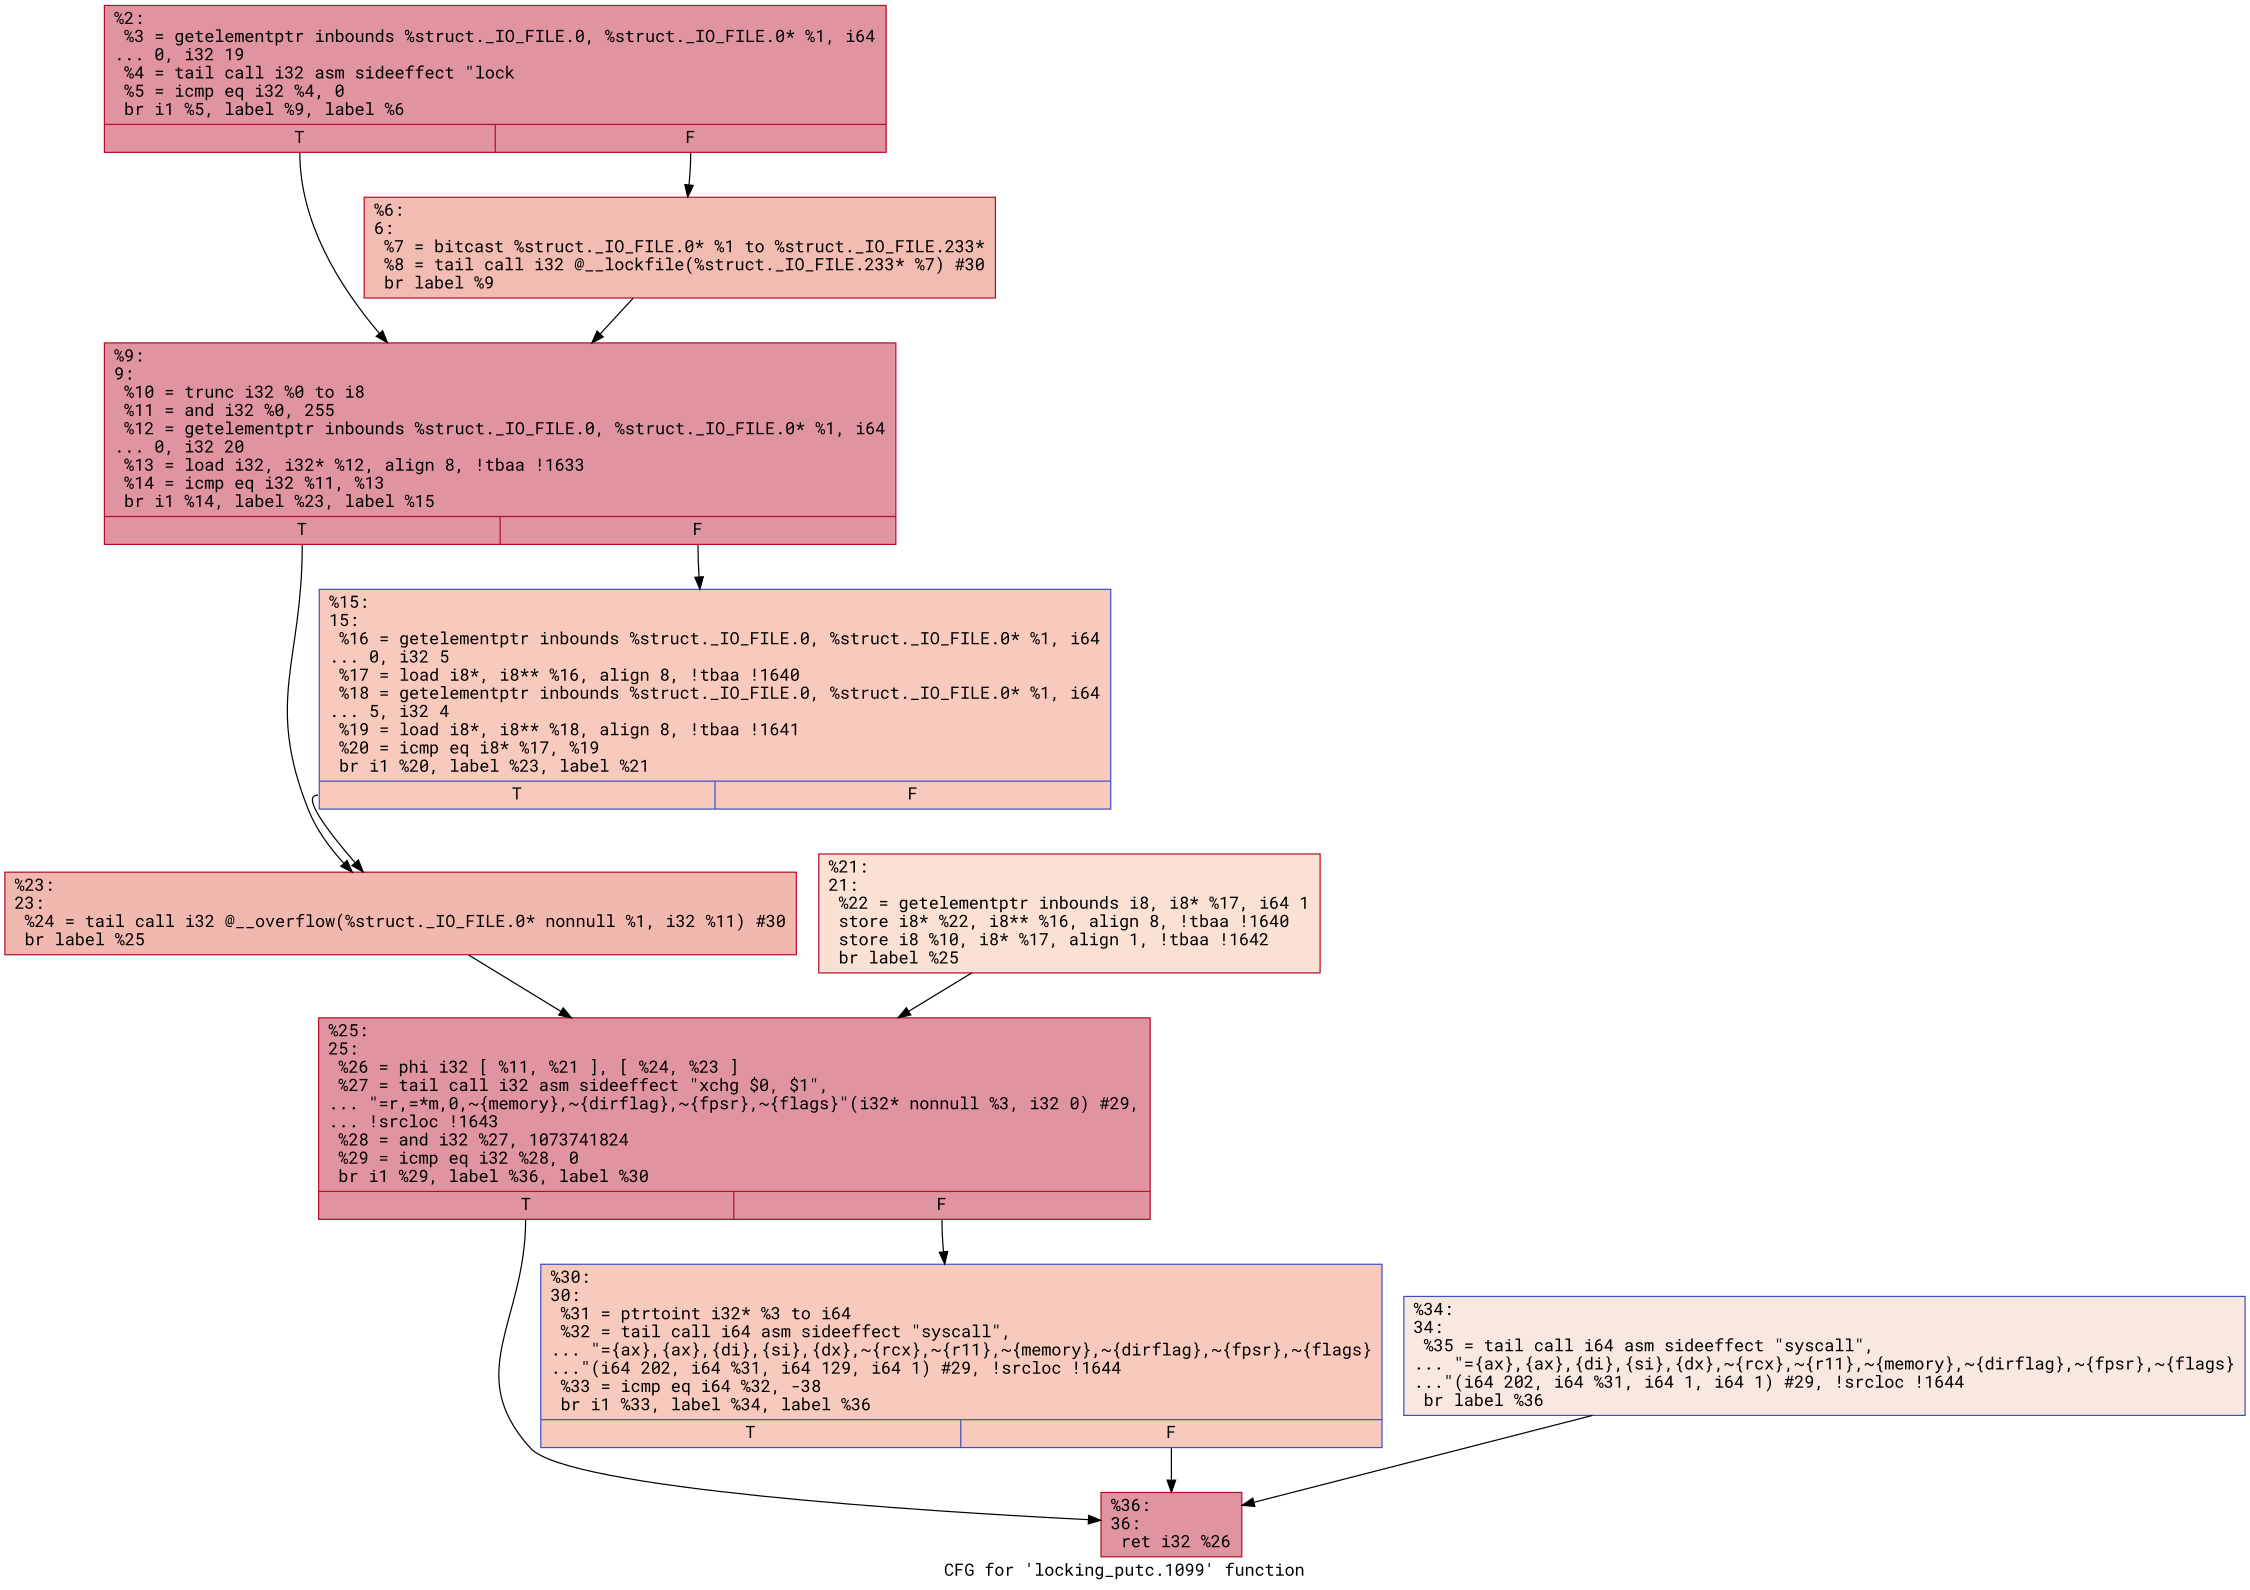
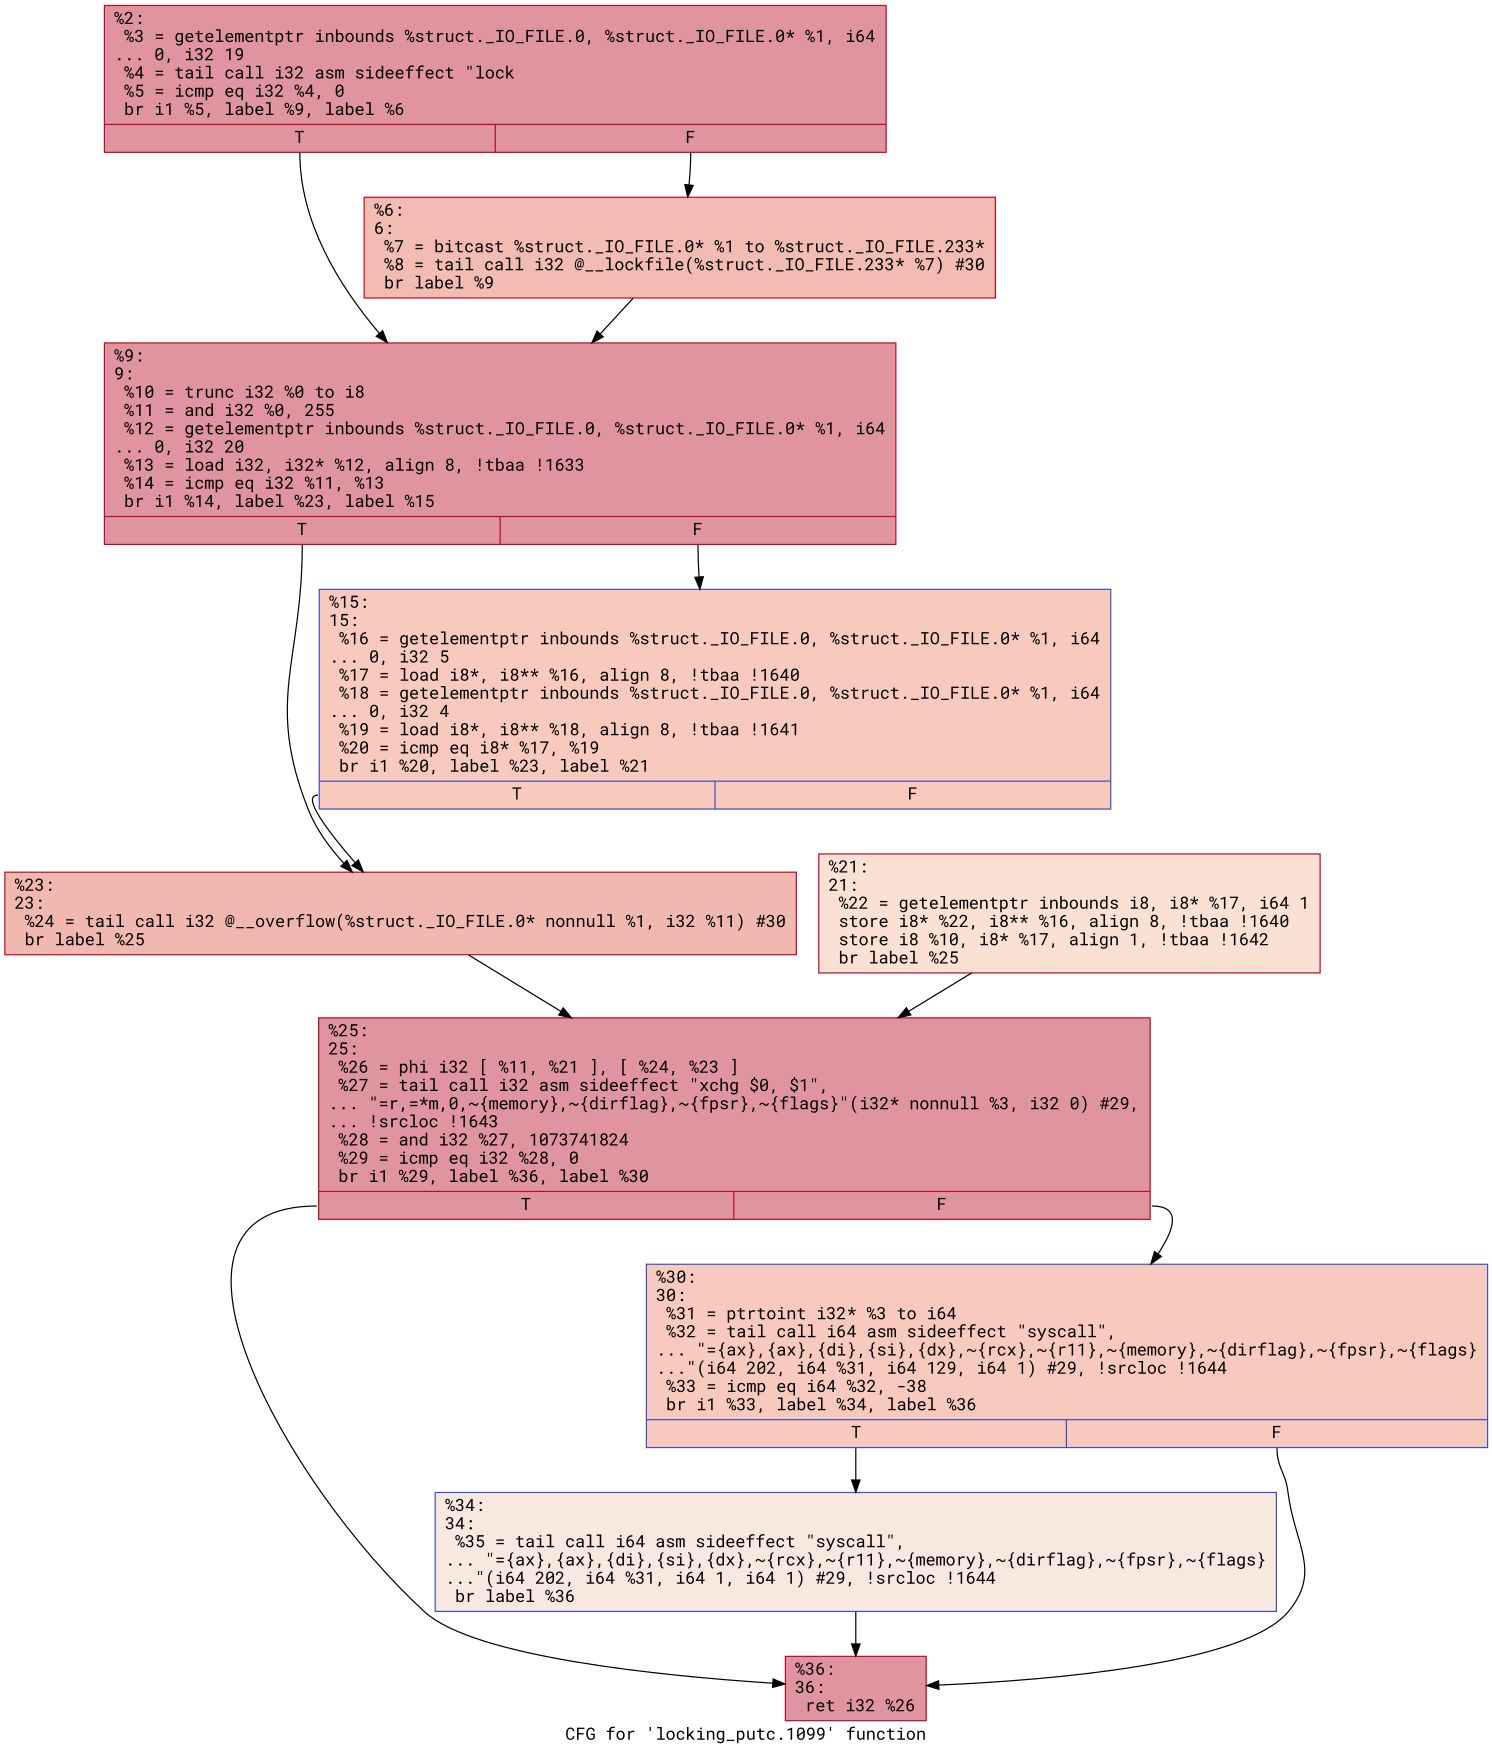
node "%15:": text "... 5, i32 4" -> "... 0, i32 4"
edge "%30:" -> "%34:": added
